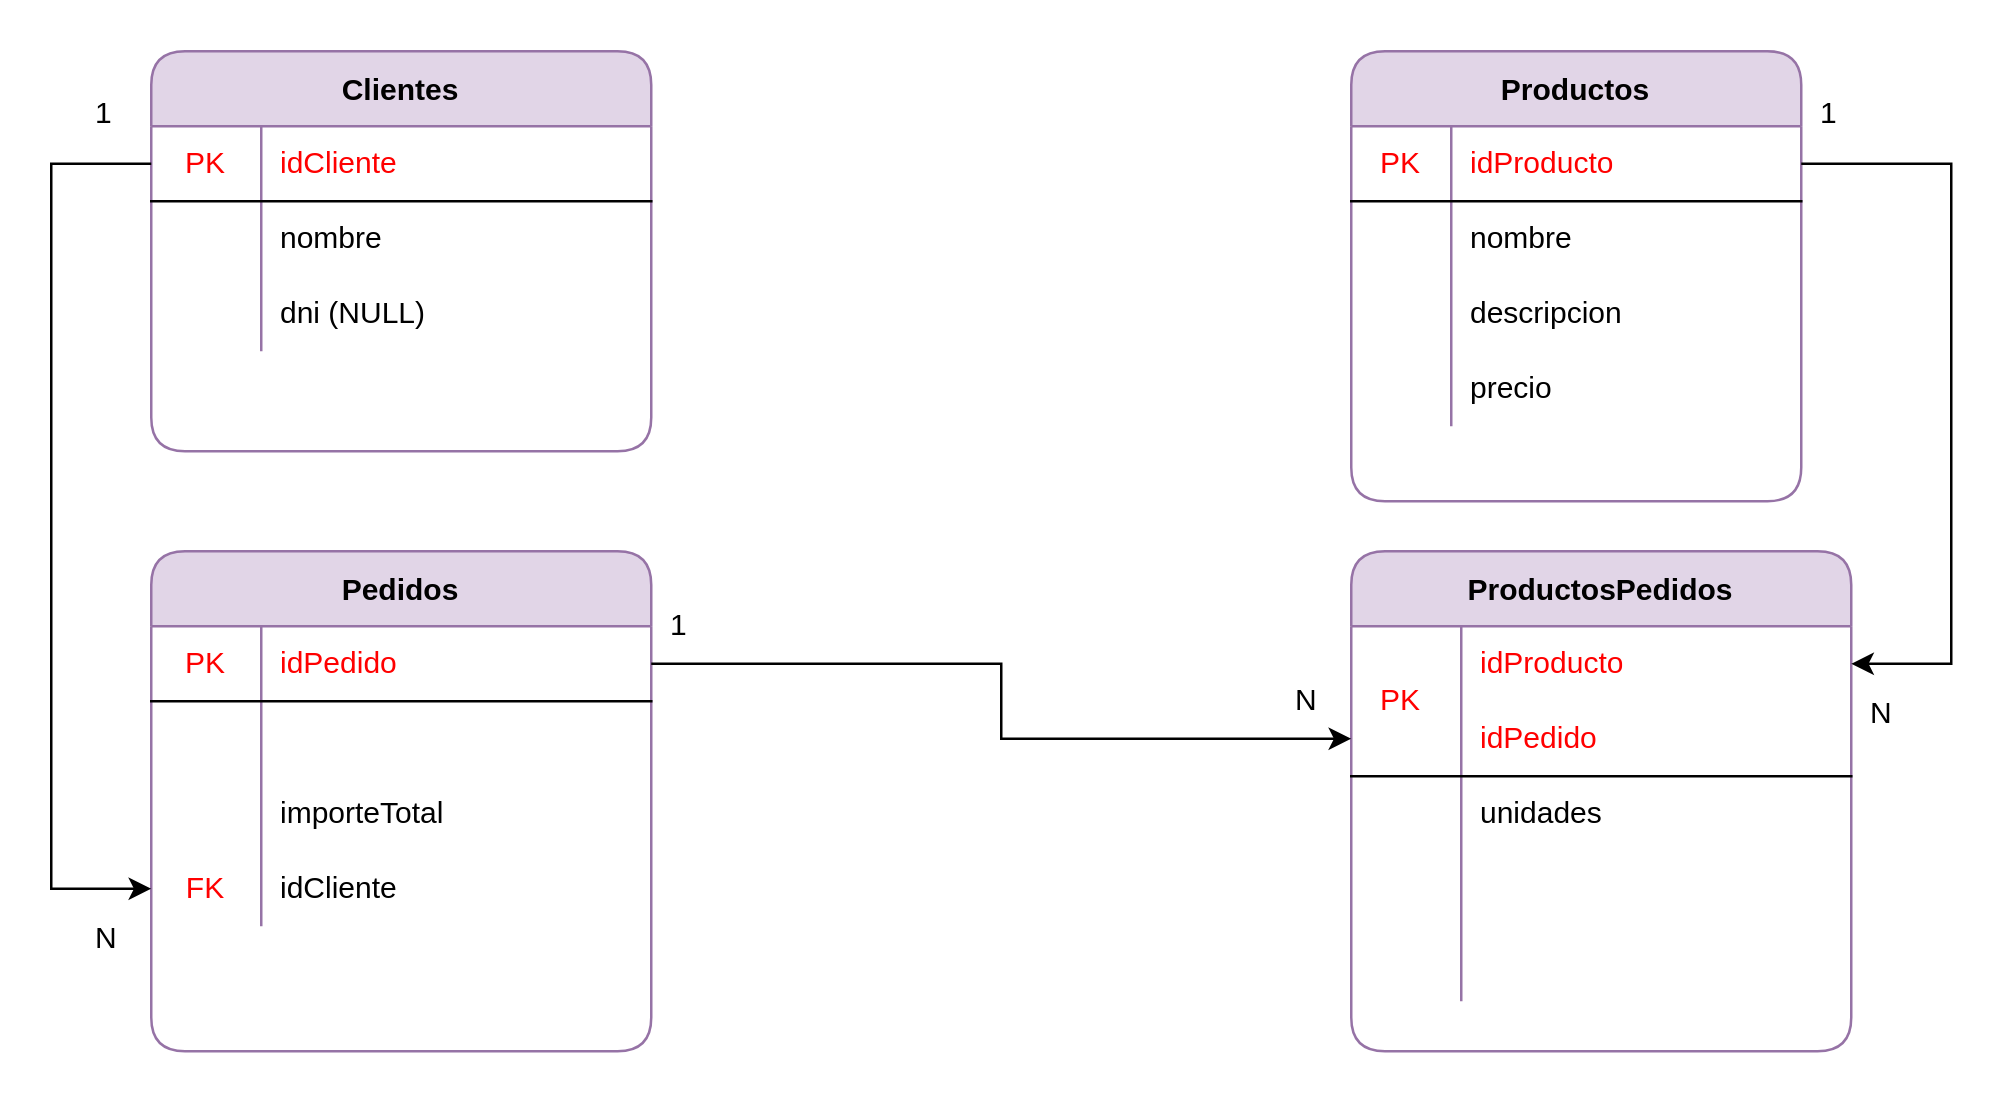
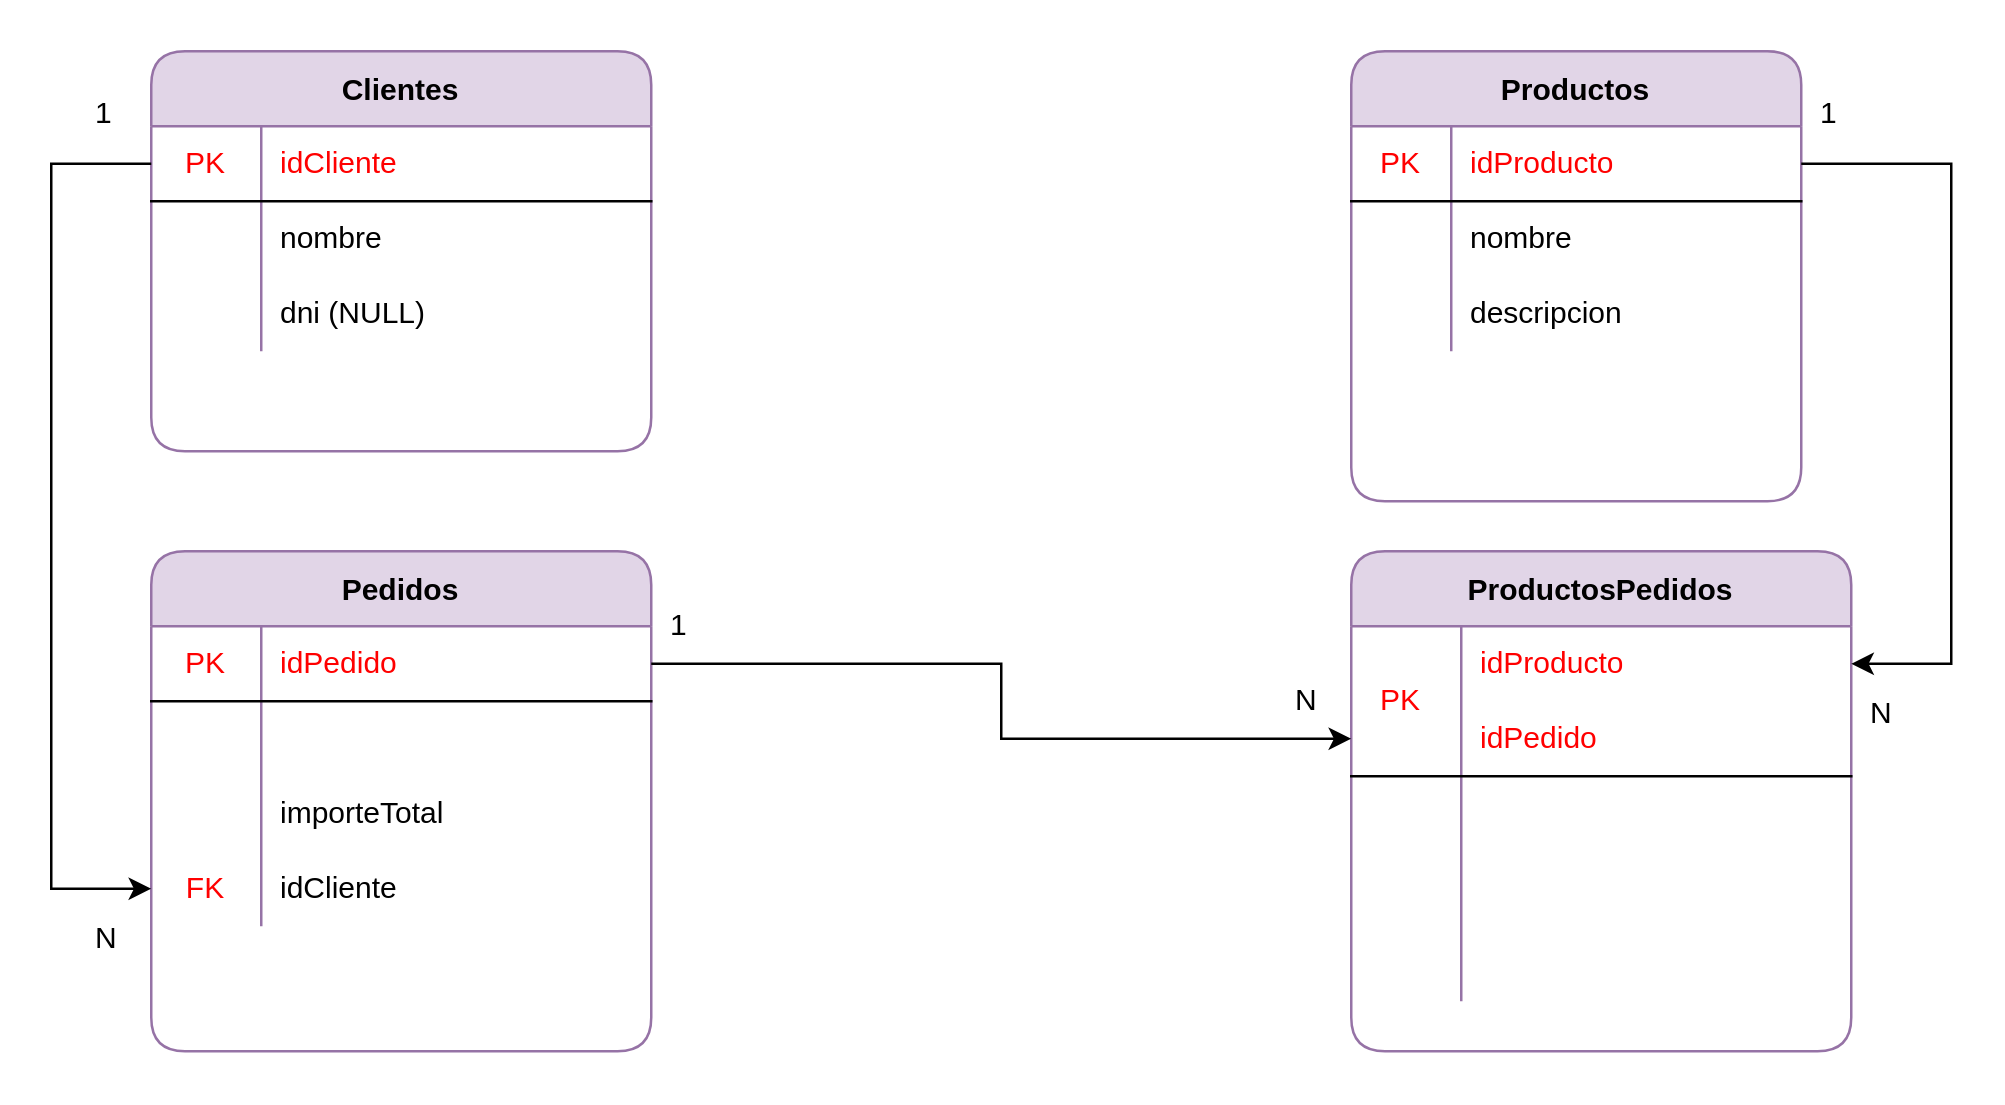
node "precio": removed
node "unidades": removed
